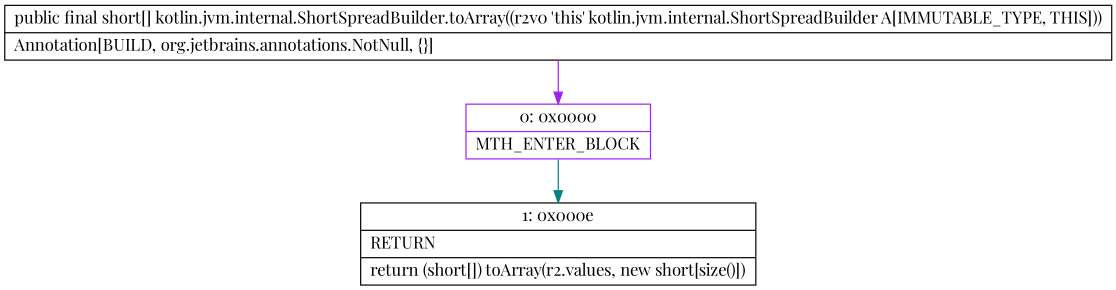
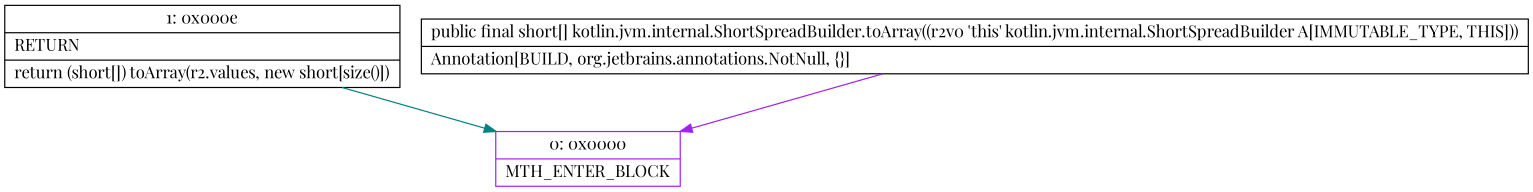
edge "0: 0x0000" -> "1: 0x000e": reversed
